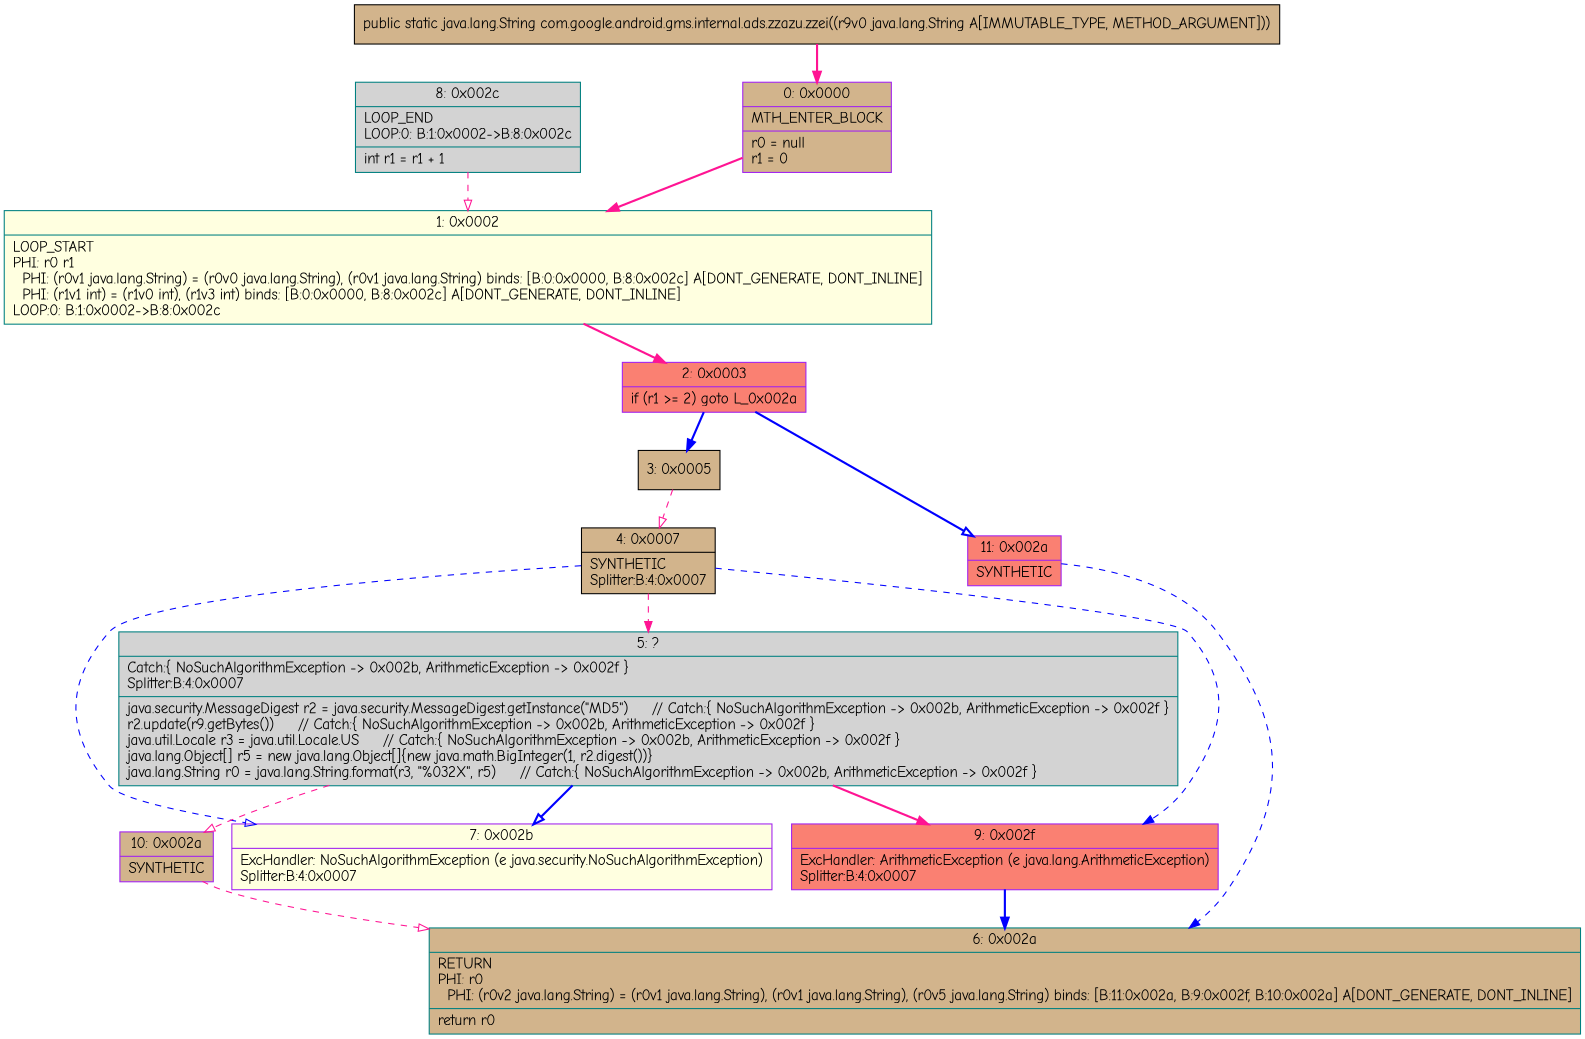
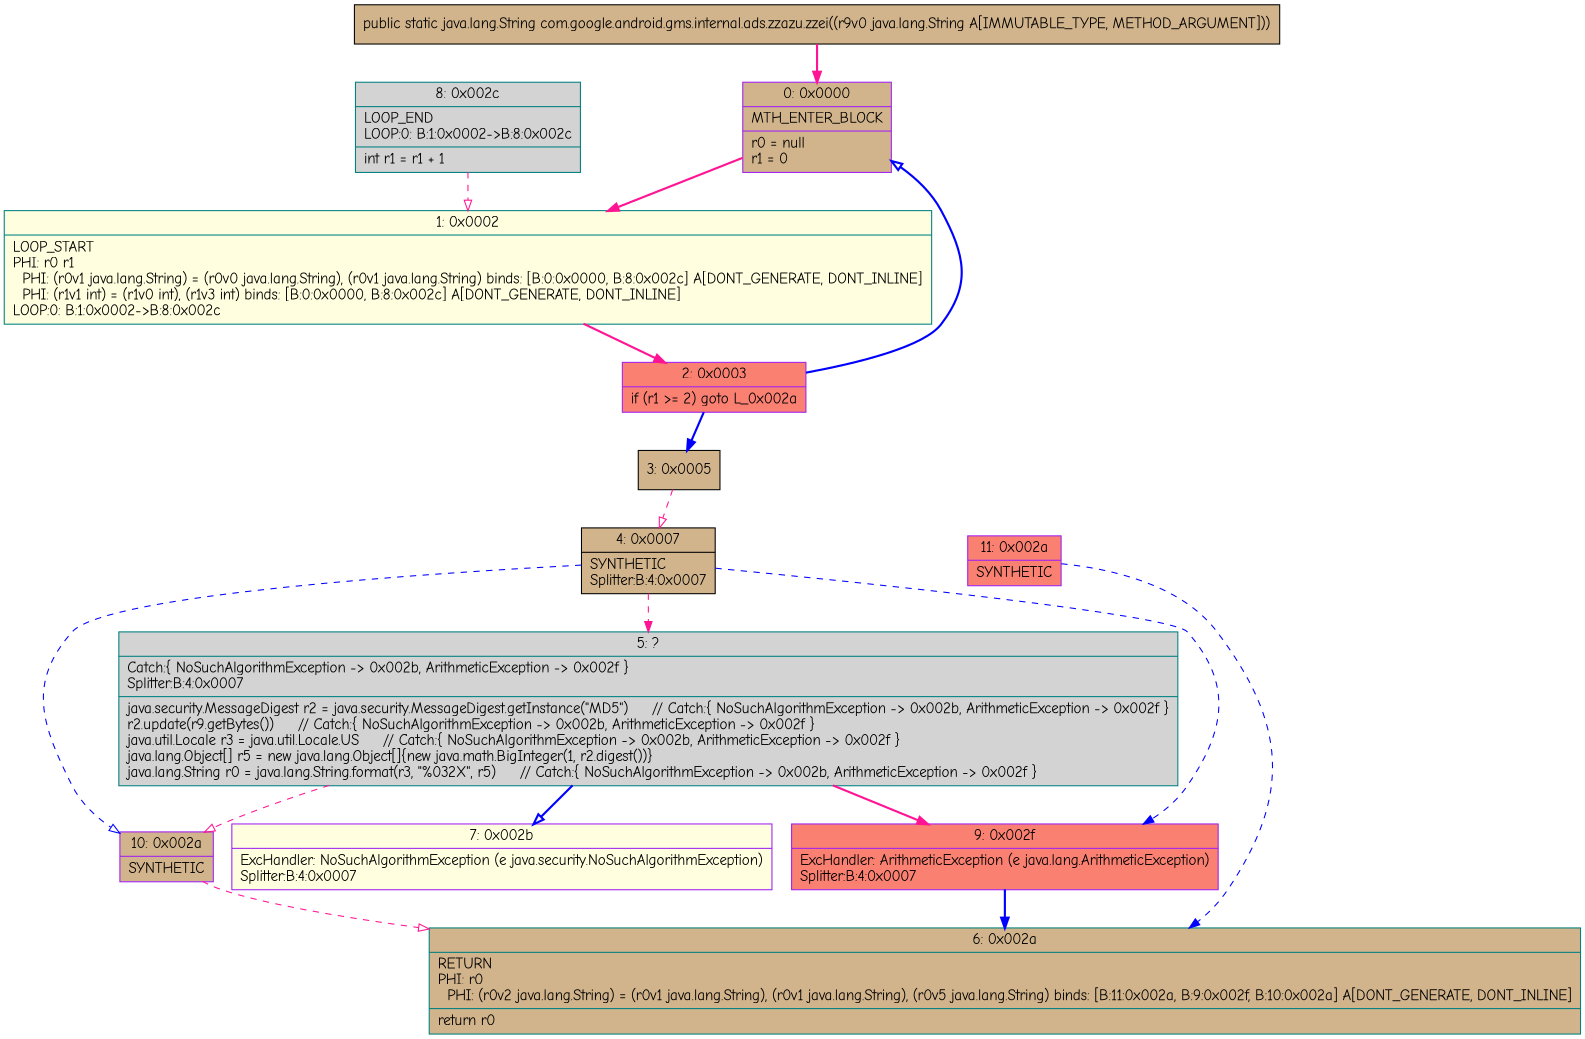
edge "2: 0x0003" -> "11: 0x002a": now "2: 0x0003" -> "0: 0x0000"
edge "4: 0x0007" -> "7: 0x002b": now "4: 0x0007" -> "10: 0x002a"
